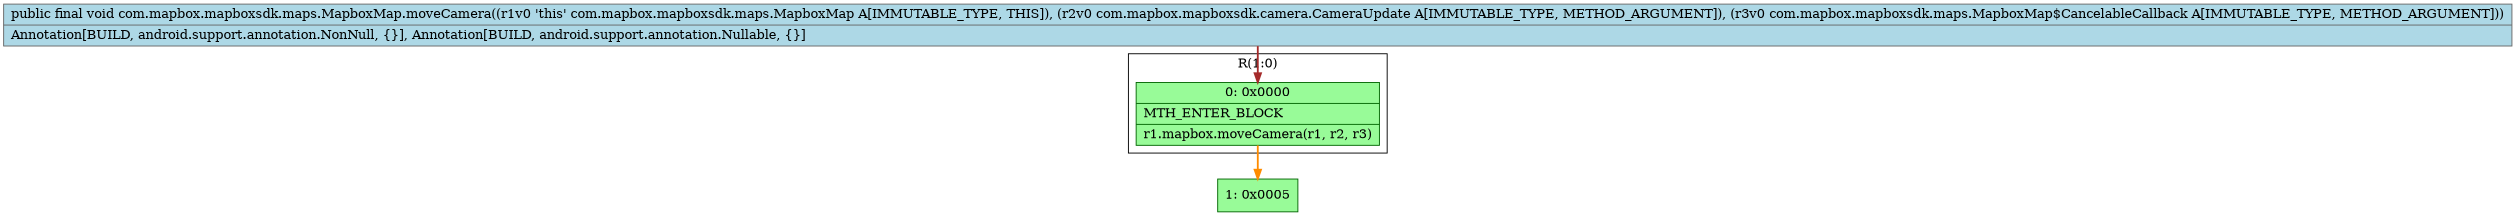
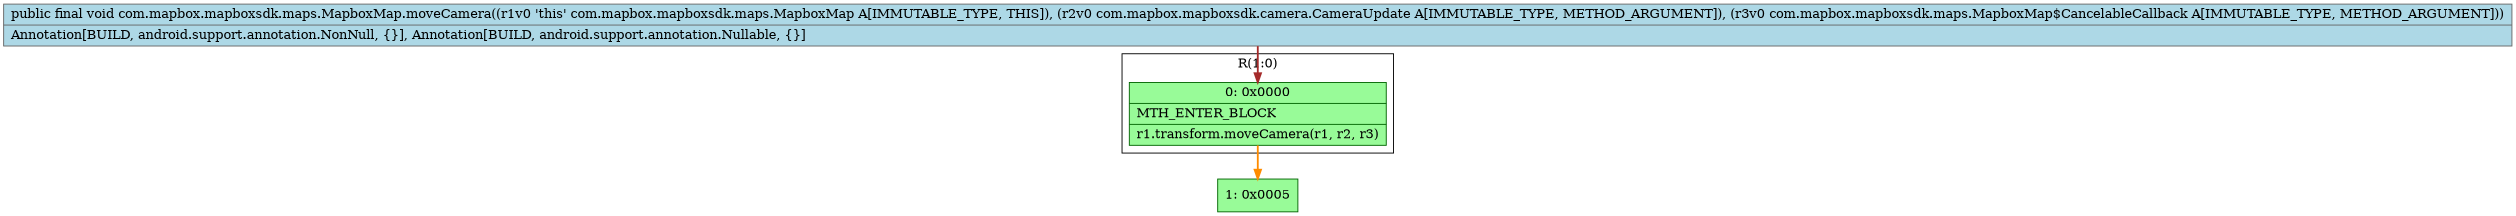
node "0: 0x0000": text "r1.mapbox.moveCamera(r1, r2, r3)" -> "r1.transform.moveCamera(r1, r2, r3)"
